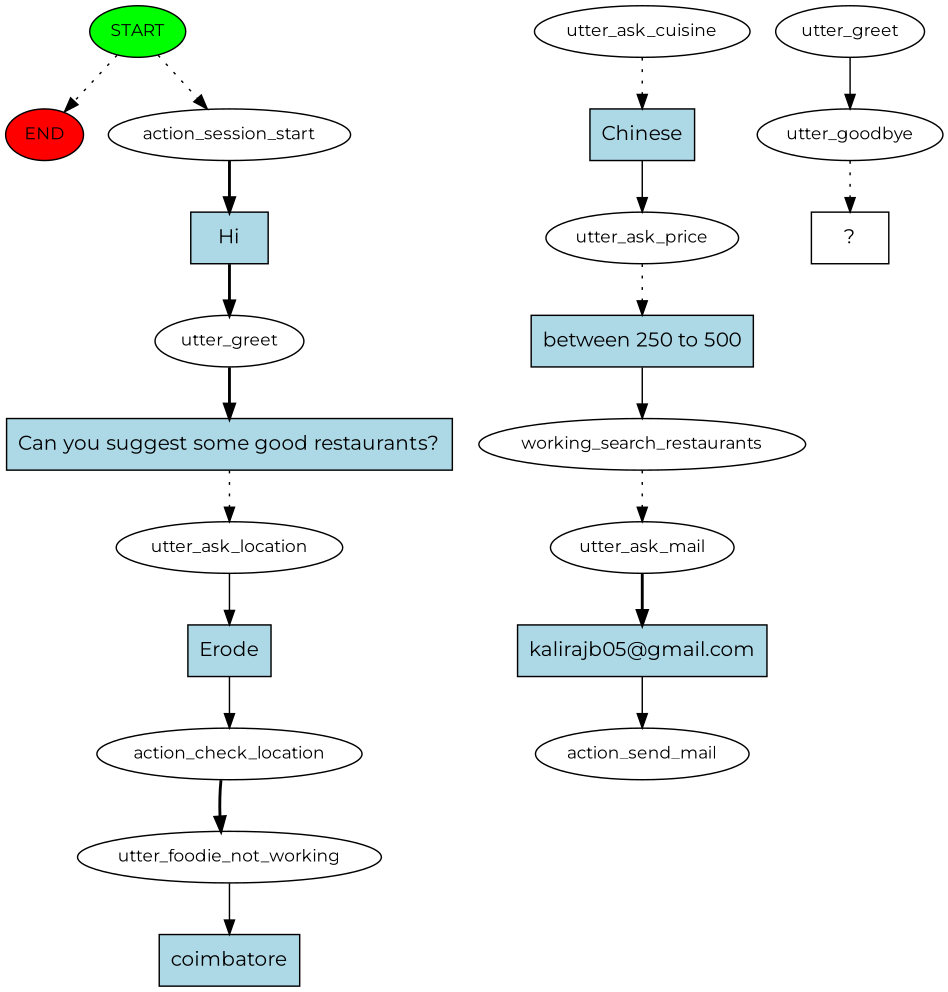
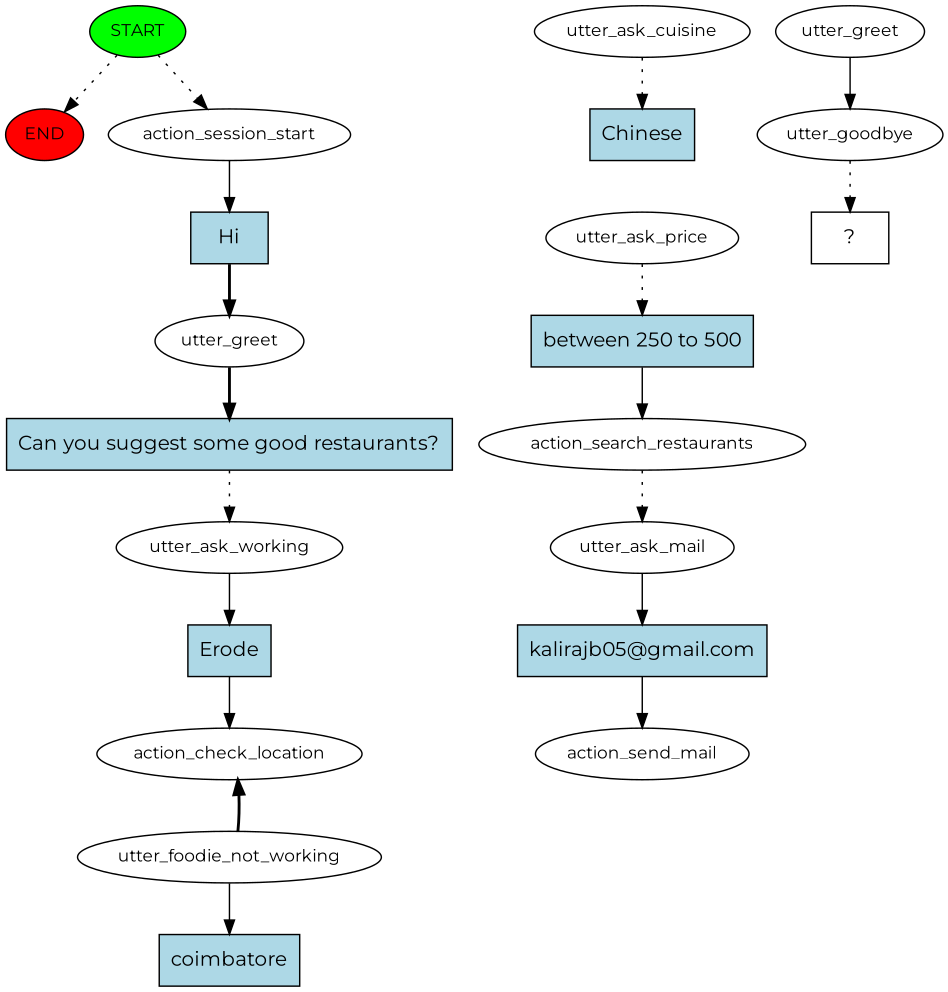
edge "action_session_start" -> "Hi": style bold -> solid
edge "Chinese" -> "utter_ask_price": removed
node "working_search_restaurants": label "working_search_restaurants" -> "action_search_restaurants"
node "utter_ask_location": label "utter_ask_location" -> "utter_ask_working"
edge "utter_ask_mail" -> "kalirajb05@gmail.com": style bold -> solid
edge "action_check_location" -> "utter_foodie_not_working": reversed
